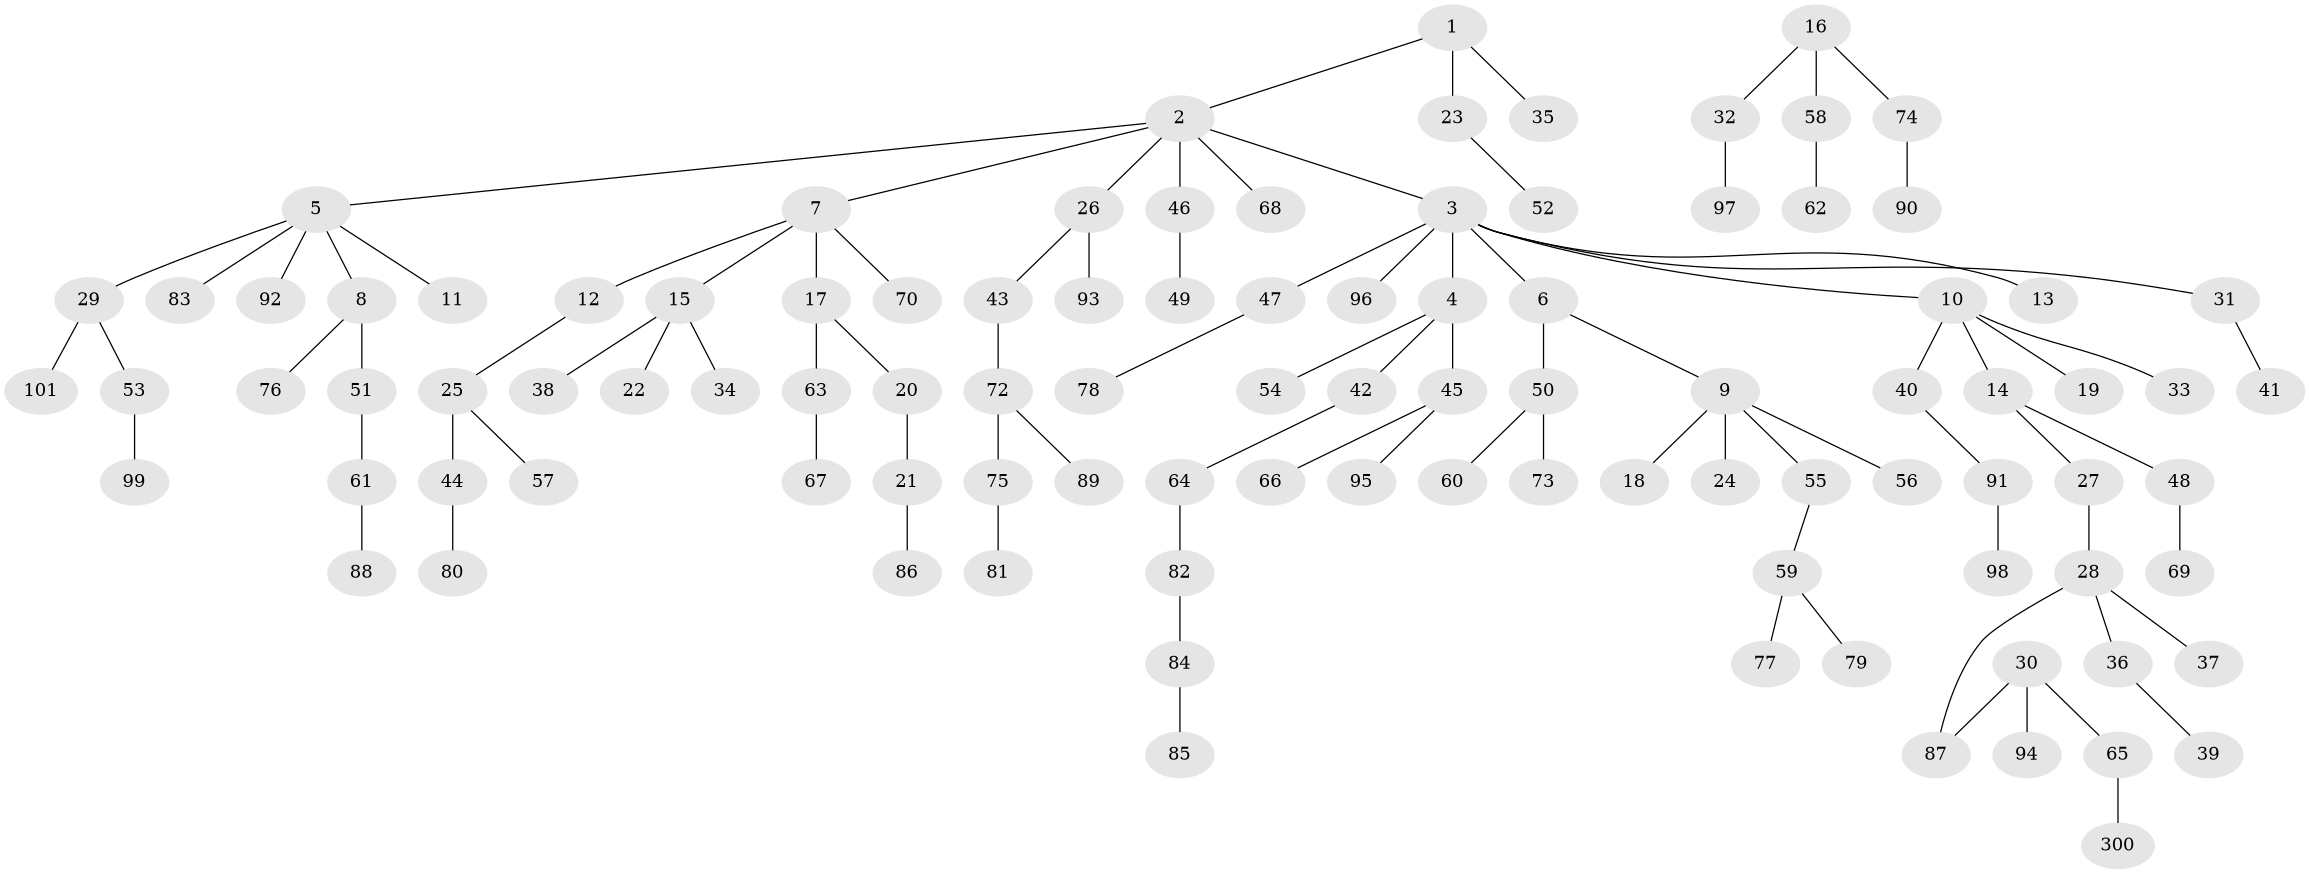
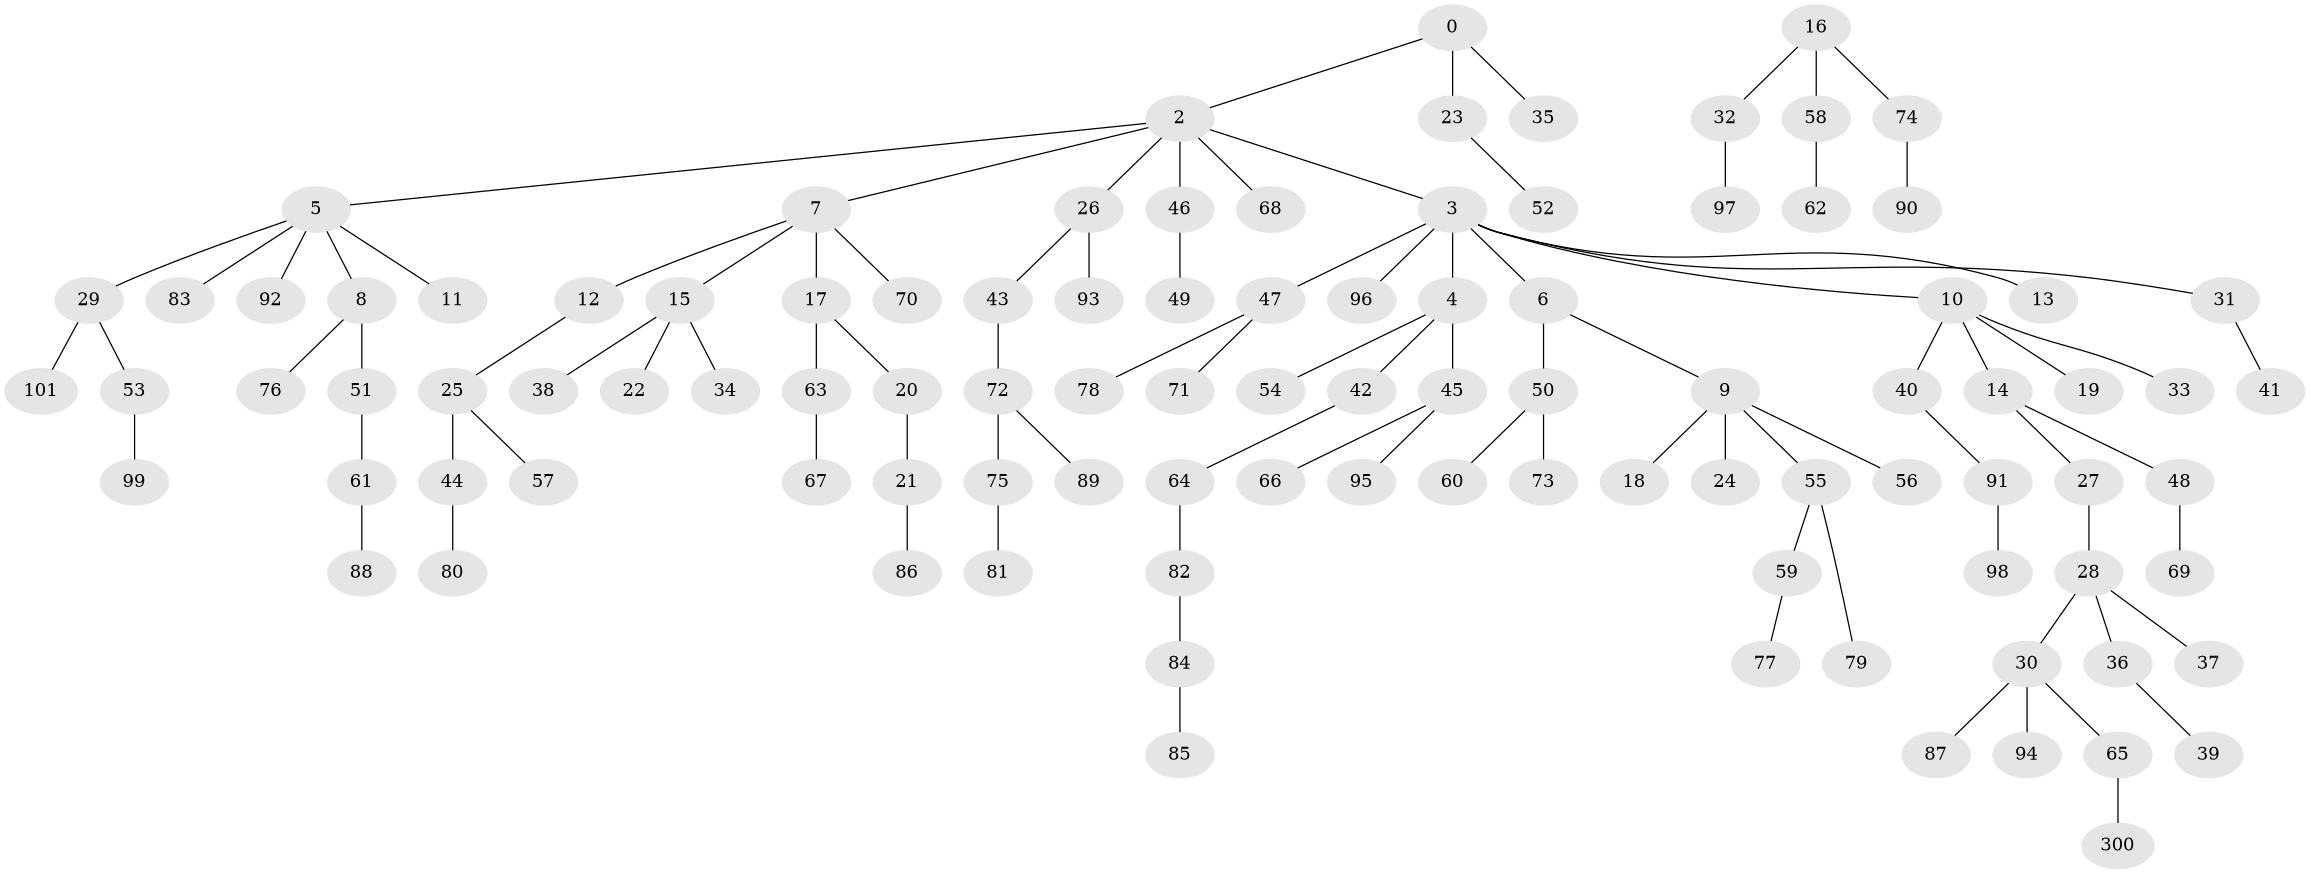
node "1": label "1" -> "0"
node "71": added
edge "59" -- "79": now "55" -- "79"
edge "28" -- "87": now "28" -- "30"
